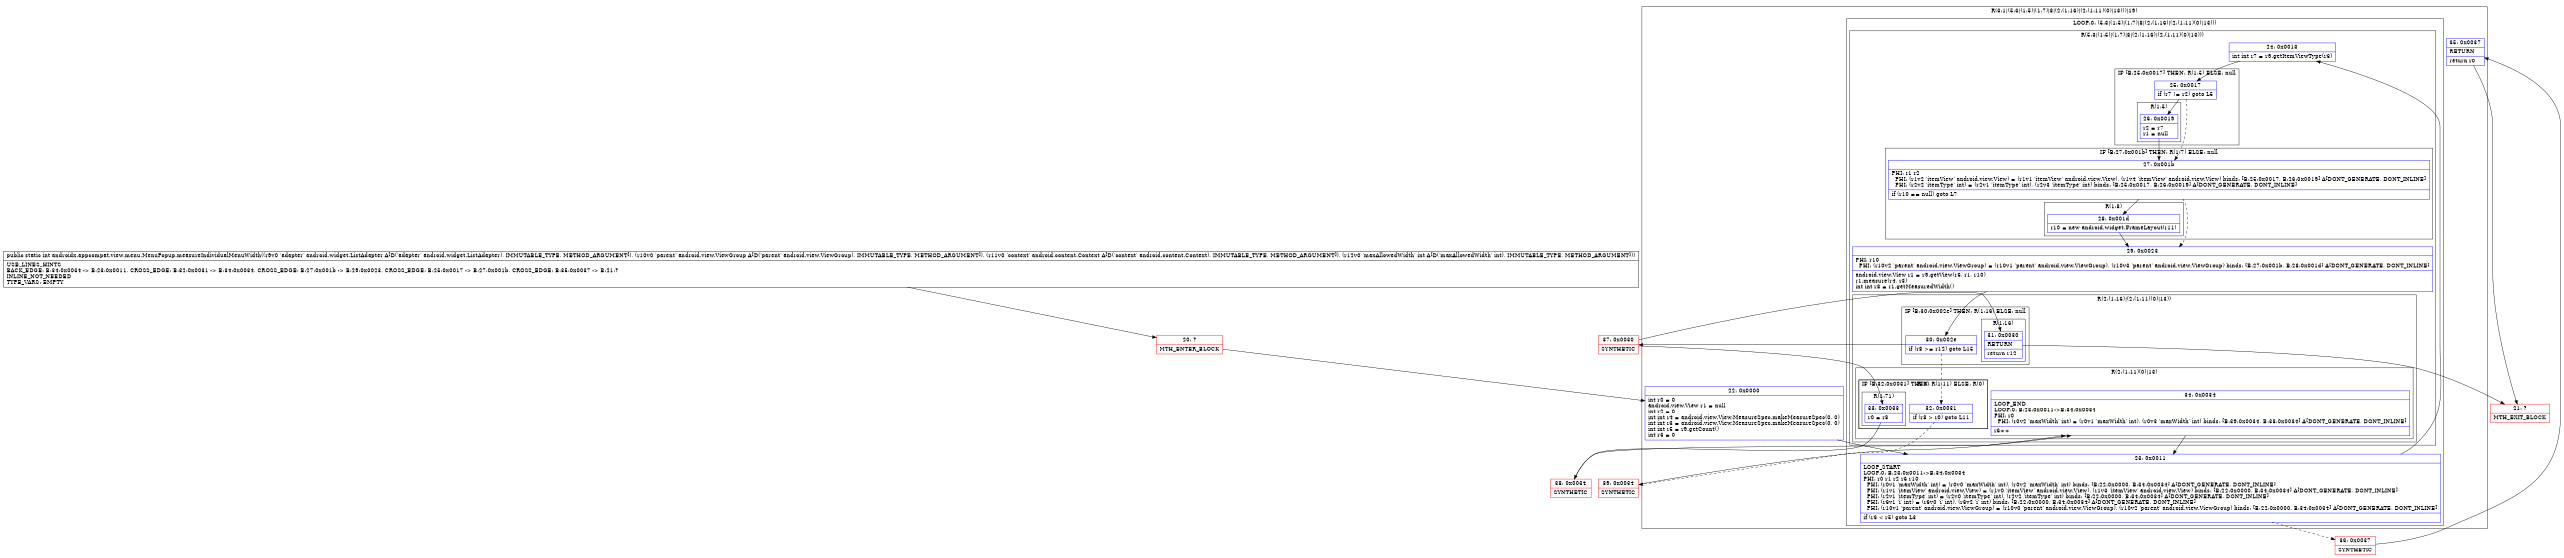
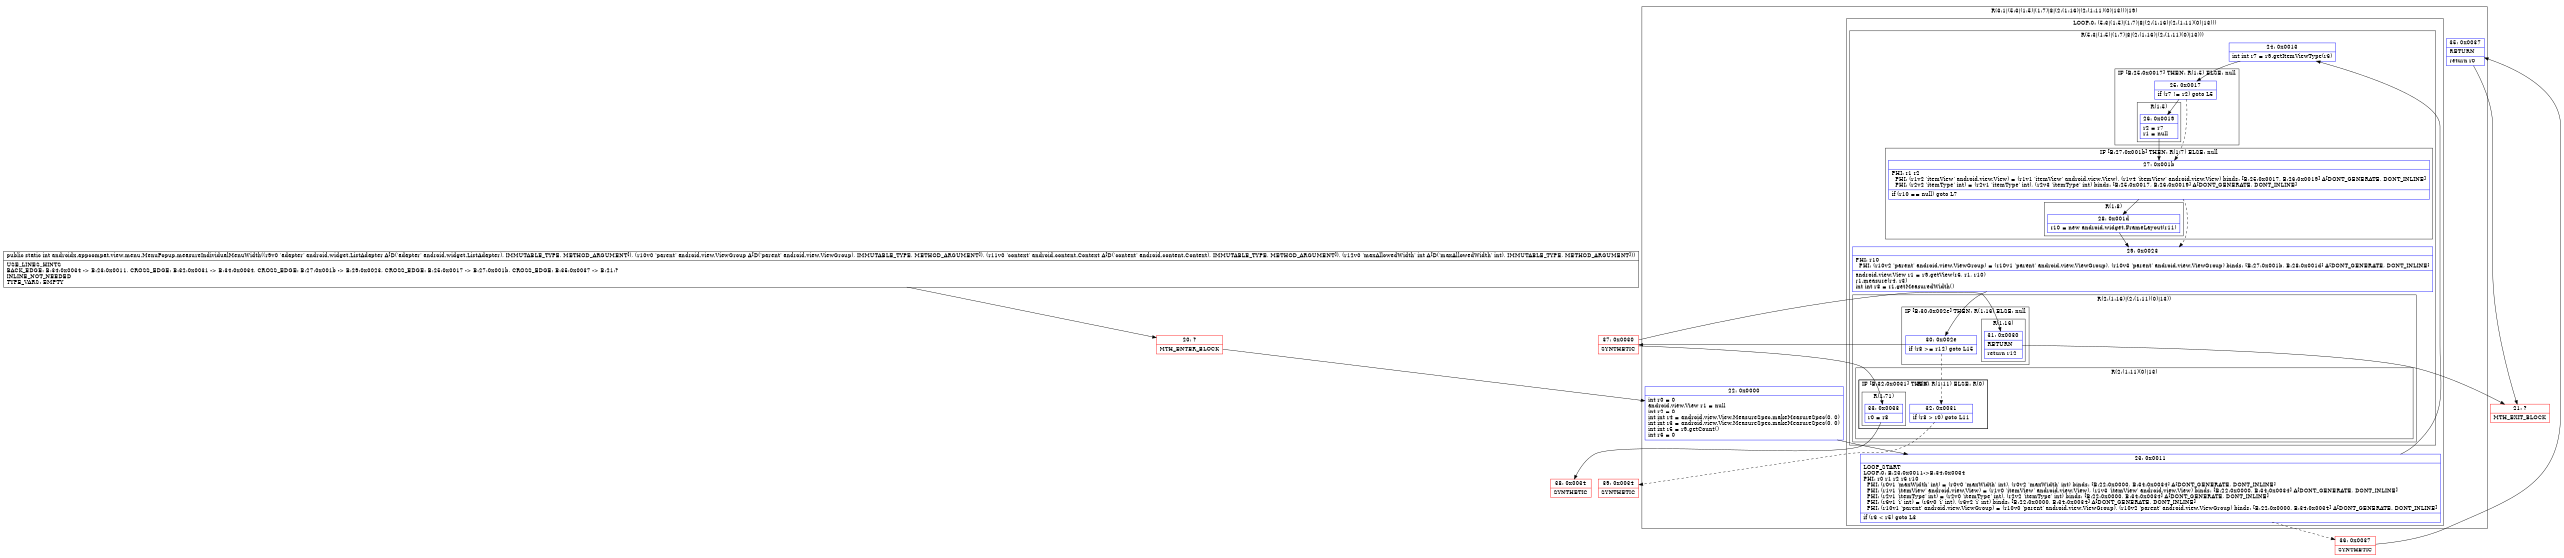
node "34: 0x0034": removed
